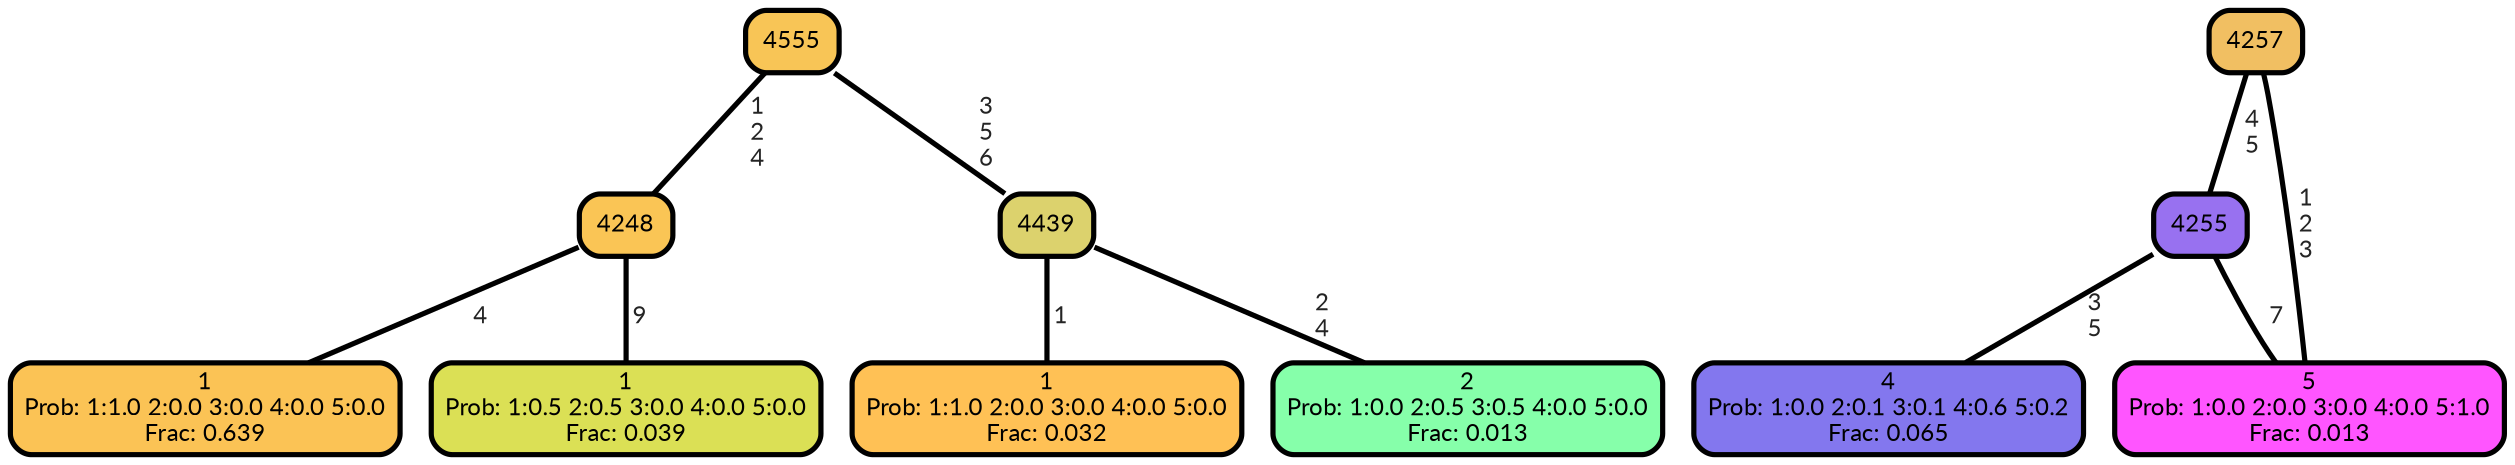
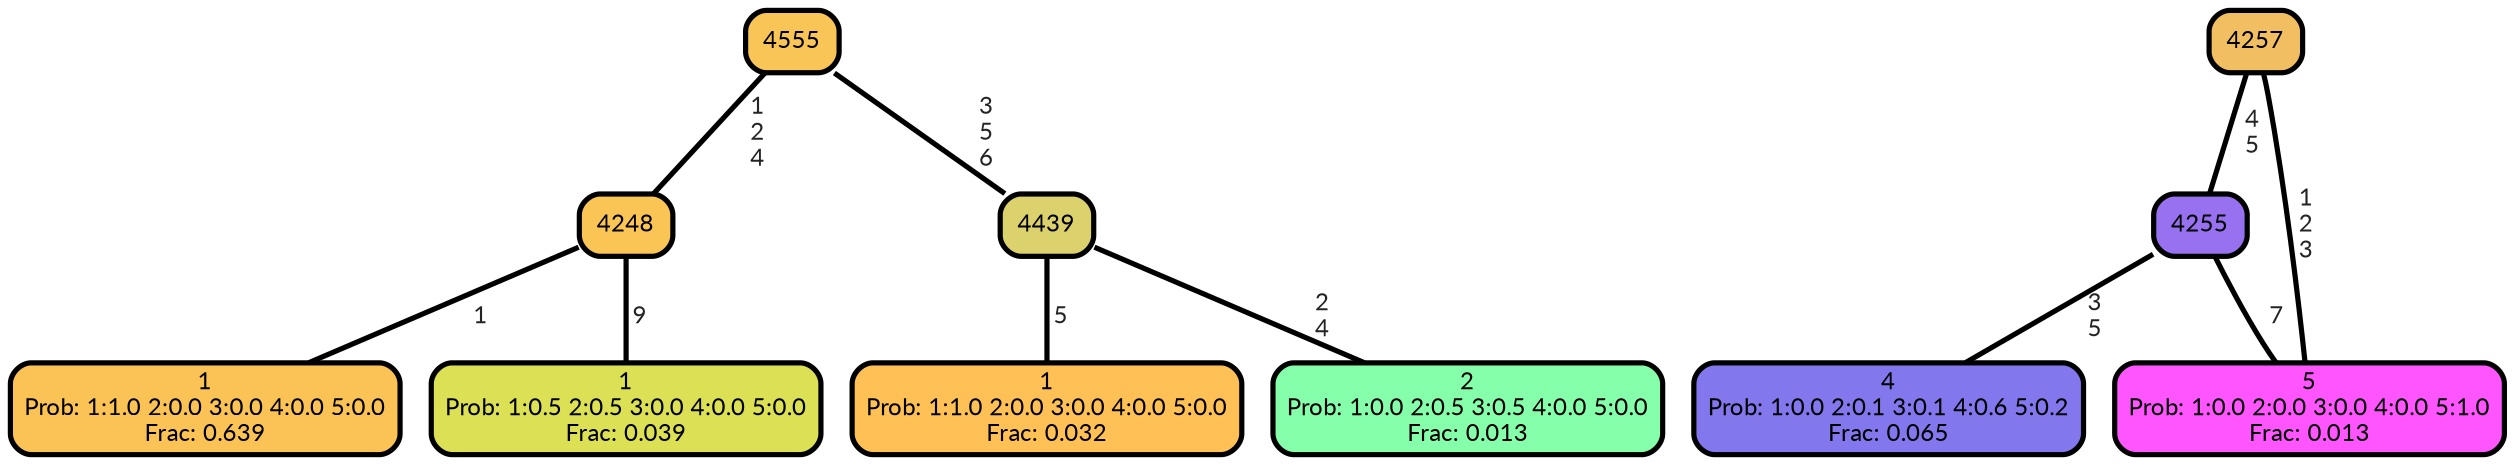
edge "4248" -- "1 Prob: 1:1.0 2:0.0 3:0.0 4:0.0 5:0.0 Frac: 0.639": label " 4" -> " 1"
edge "4439" -- "1 Prob: 1:1.0 2:0.0 3:0.0 4:0.0 5:0.0 Frac: 0.032": label " 1" -> " 5"
